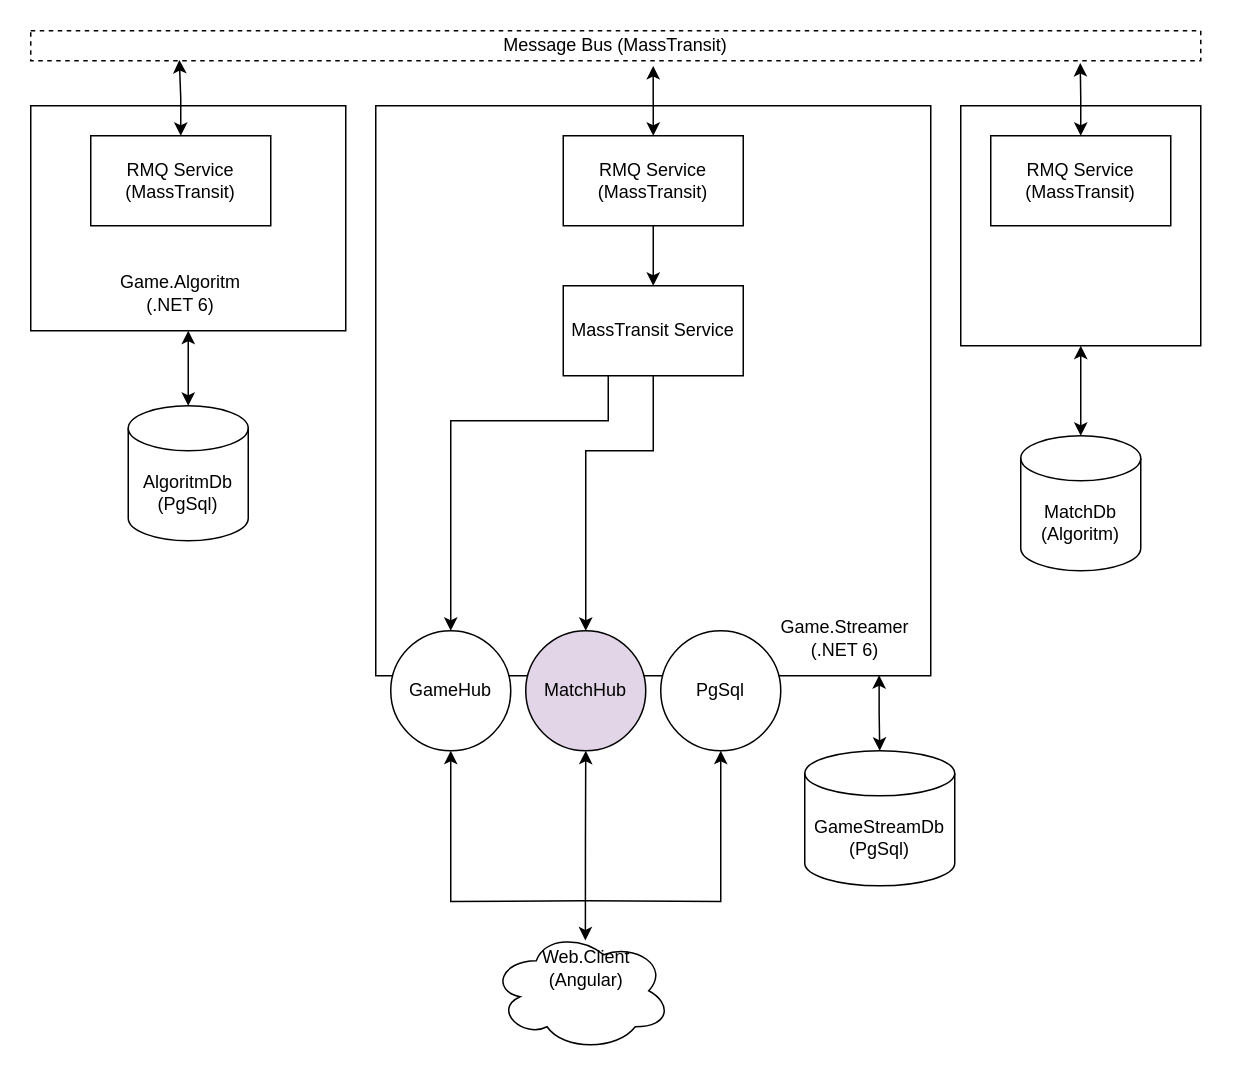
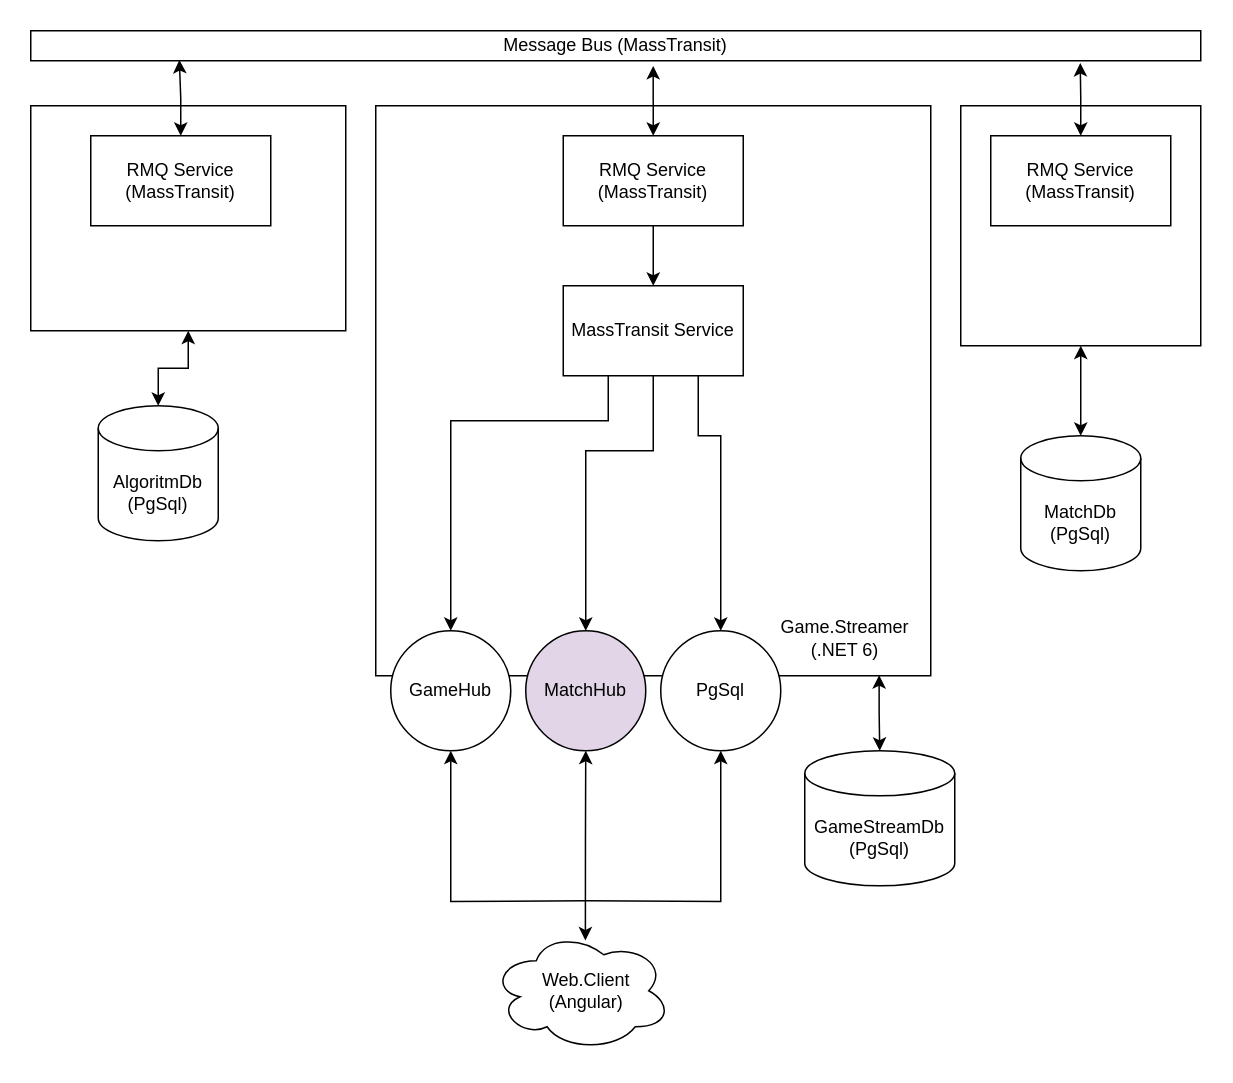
node "Message Bus (MassTransit)": style dashed -> solid
node "Game.Algoritm (.NET 6)": removed
node "AlgoritmDb (PgSql)": moved (188, 473) -> (158, 473)
edge "MassTransit Service" -> "PgSql": added
node "MatchDb (Algoritm)": label "MatchDb (Algoritm)" -> "MatchDb (PgSql)"
node "Web.Client (Angular)": moved (586, 968) -> (586, 991)
